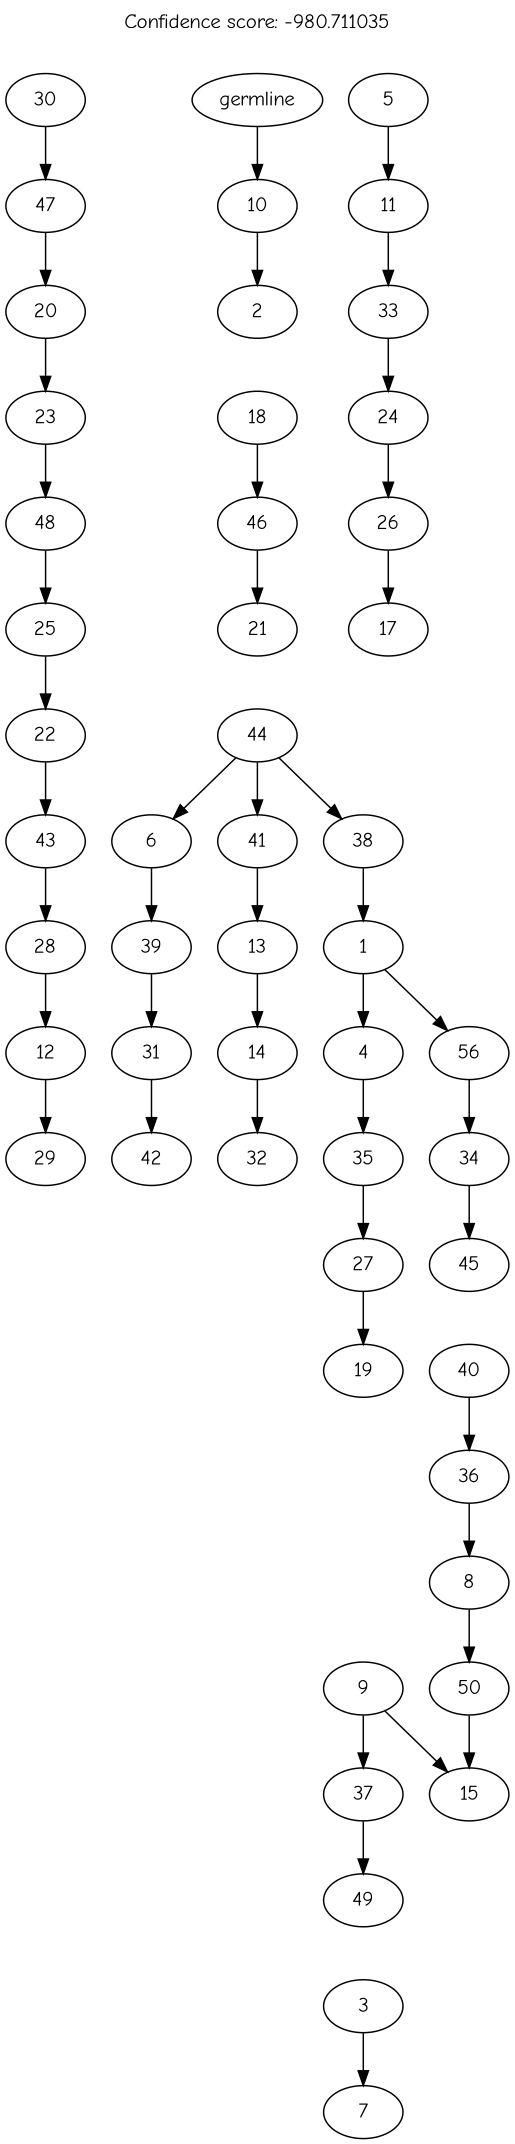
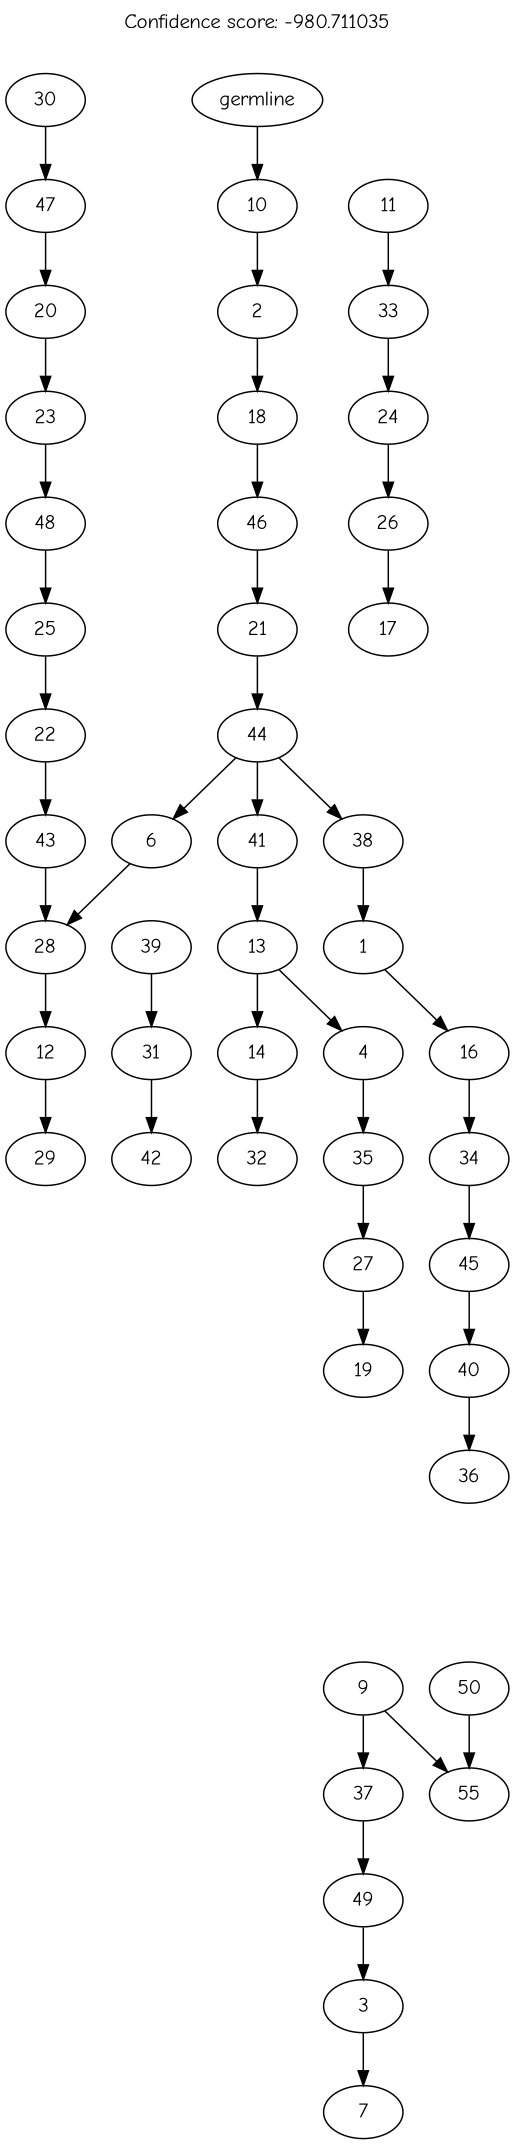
node "5": removed
edge "2" -> "18": added
edge "21" -> "44": added
edge "6" -> "39": now "6" -> "28"
edge "1" -> "4": now "13" -> "4"
node "56": label "56" -> "16"
edge "45" -> "40": added
node "8": removed
node "15": label "15" -> "55"
edge "49" -> "3": added
